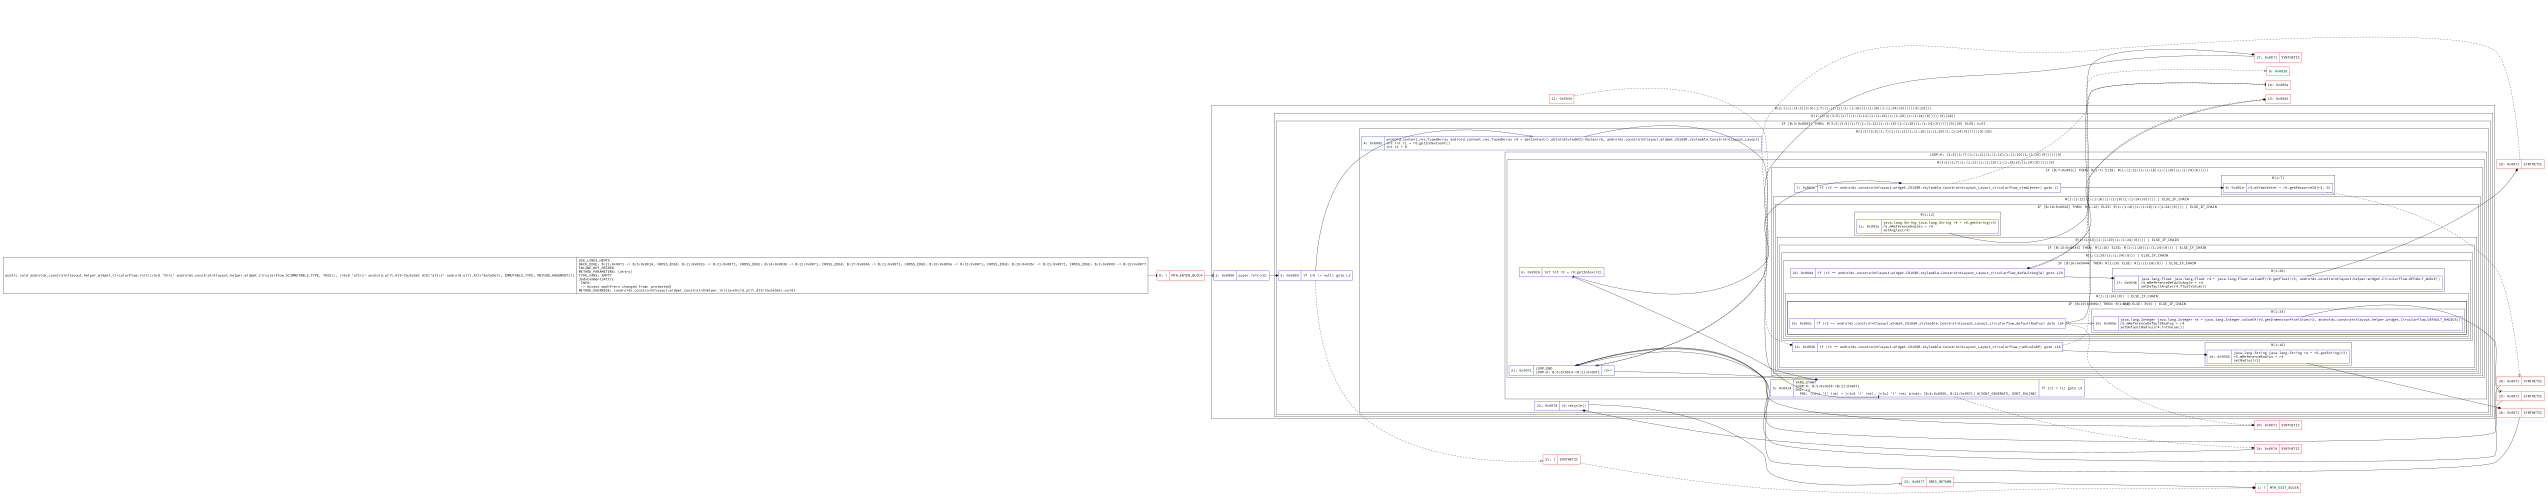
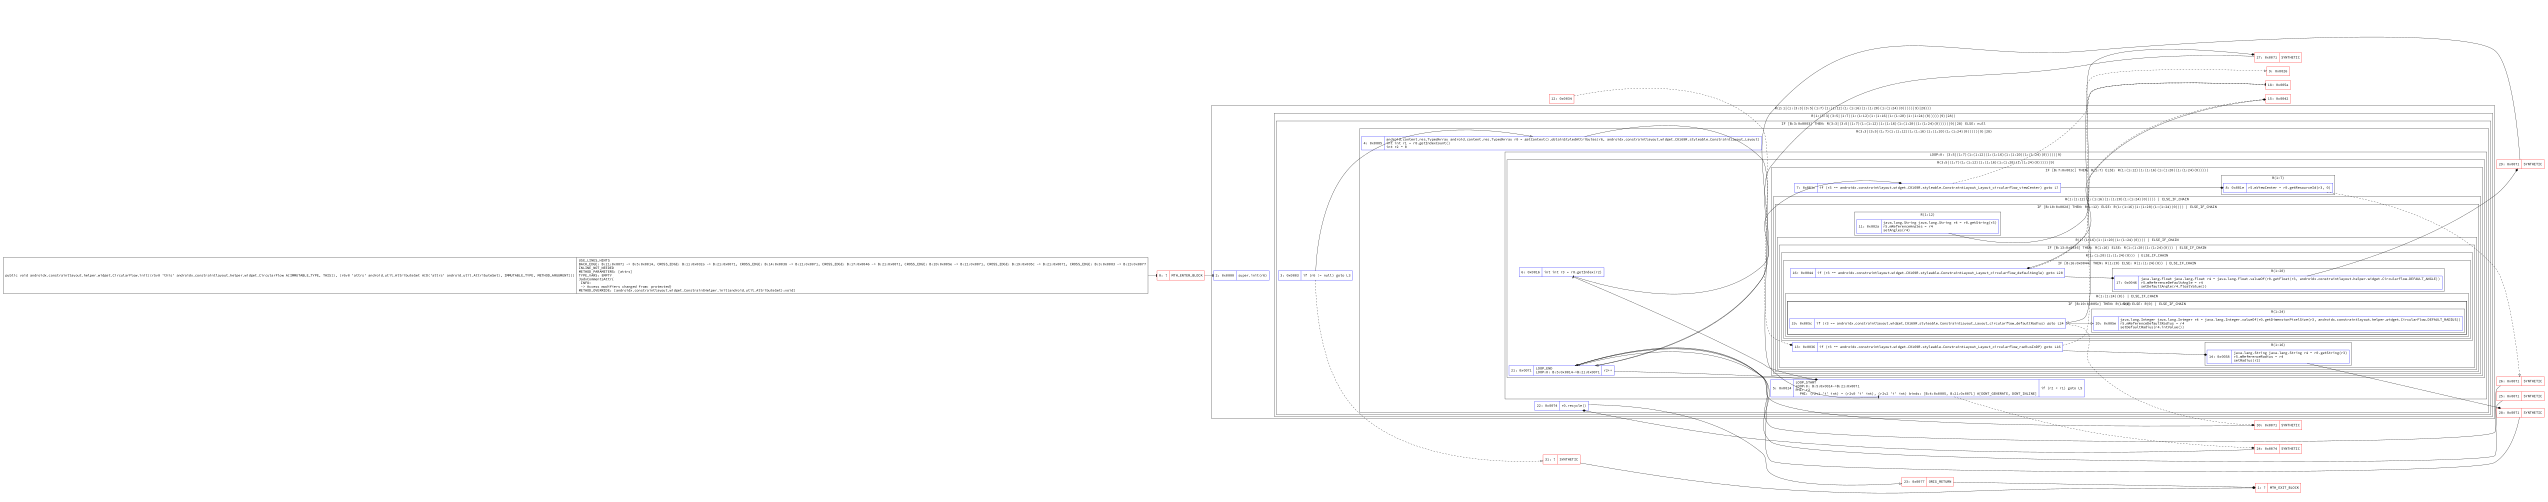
edge "29: 0x0071" -> "21: 0x0071": style dashed -> solid
edge "2: 0x0000" -> "3: 0x0003": removed
edge "20: 0x005e" -> "25: 0x0071": removed
node "5: 0x0014": text "VARS_START" -> "LOOP_START"
edge "31: ?" -> "1: ?": style dashed -> solid
